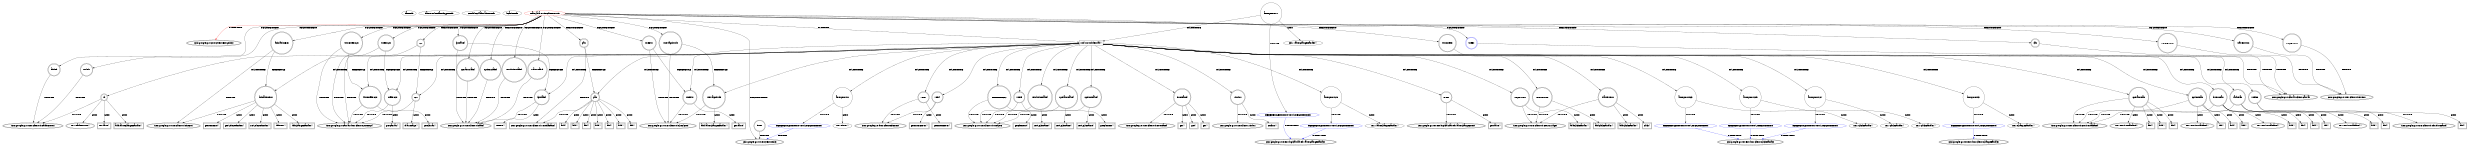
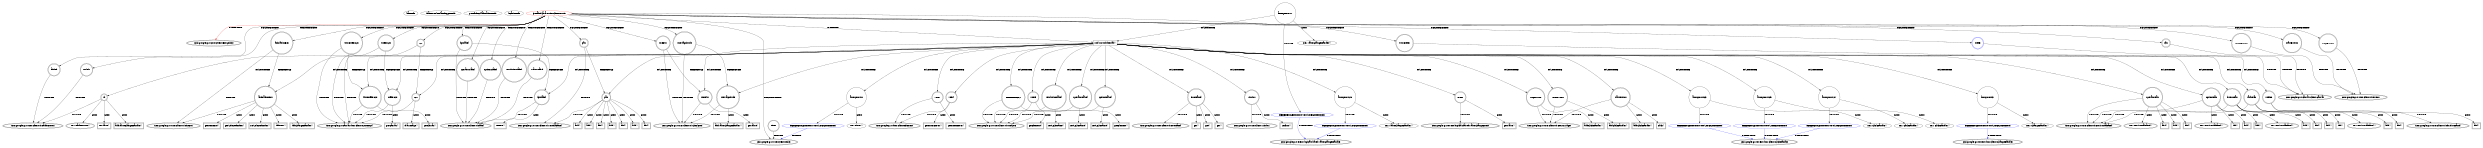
node "main.java.erwin.client.Erwin": label "main.java.erwin.client.Erwin" -> "fpsLabel.java.erwin.client.Erwin"
node "com.google.gwt.user.client.ui.VerticalPanel": shape box -> ellipse
